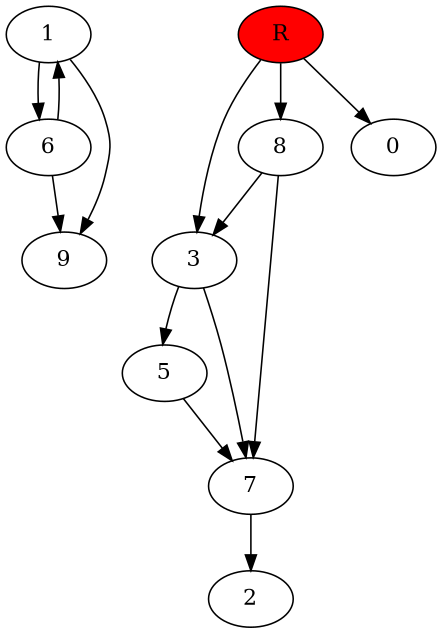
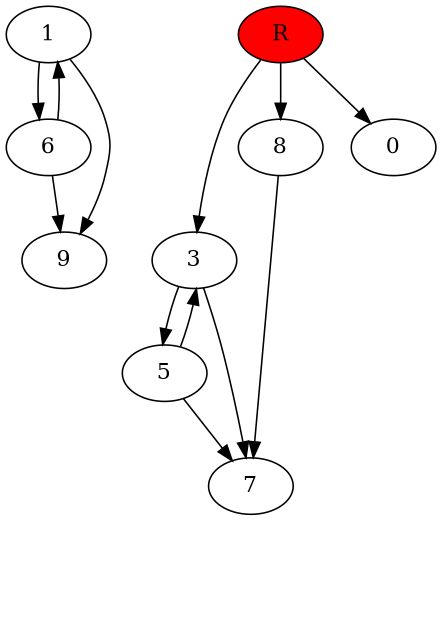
edge "8" -> "3": now "5" -> "3"
node "2": removed
